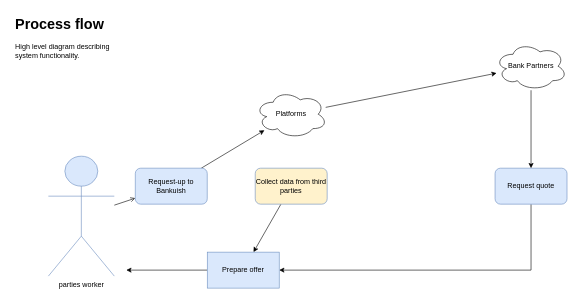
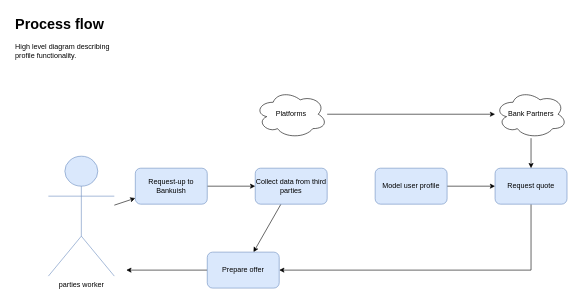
node "Process flow High level diagram describing system functionality.": label "Process flow High level diagram describing system functionality." -> "Process flow High level diagram describing profile functionality."
node "Bank Partners": moved (531, 66) -> (531, 114)
edge "Request-up to Bankuish" -> "Platforms": now "Request-up to Bankuish" -> "Collect data from third parties"
node "Collect data from third parties": fillcolor #fff2cc -> #dae8fc
node "Model user profile": added
edge "Model user profile" -> "Request quote": added
edge "parties worker" -> "Request-up to Bankuish": arrowhead open -> classic
node "Prepare offer": shape rectangle -> rounded rectangle
